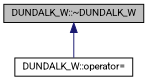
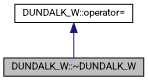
edge "DUNDALK_W::operator=" -> "DUNDALK_W::~DUNDALK_W": reversed
